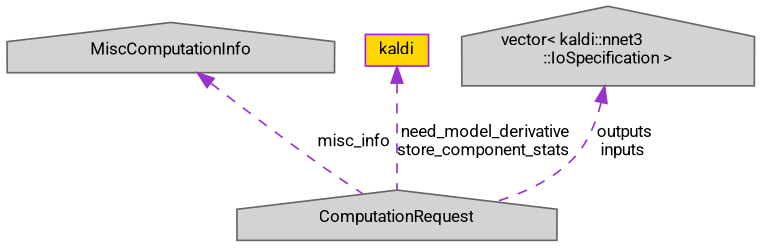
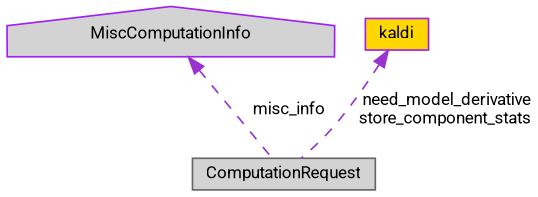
node "MiscComputationInfo": color gray40 -> purple
node "vector< kaldi::nnet3 ::IoSpecification >": removed
node "ComputationRequest": shape house -> box
